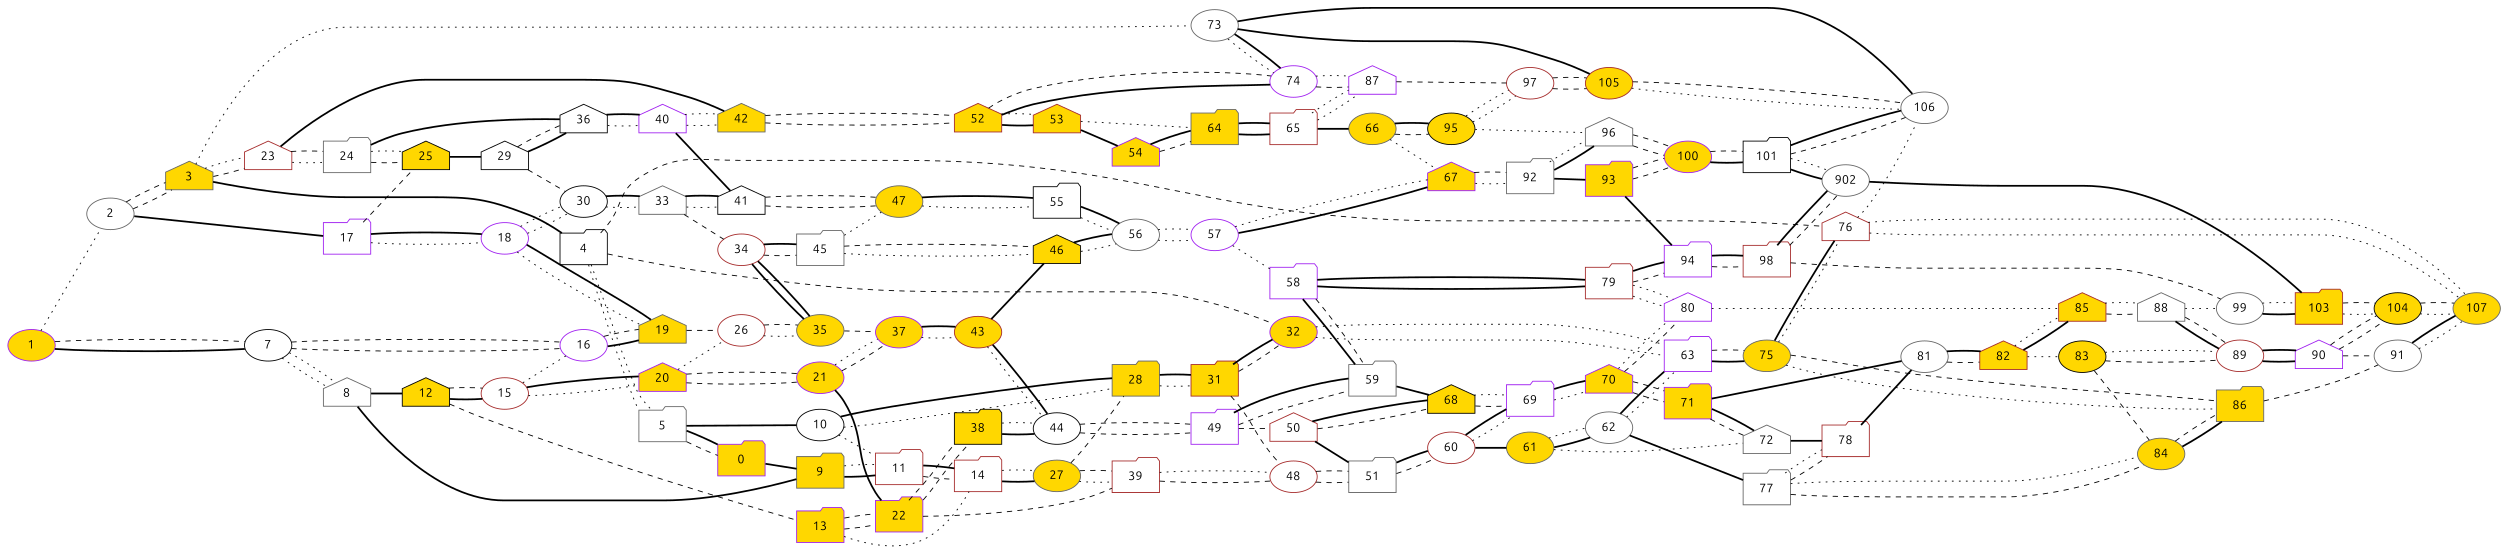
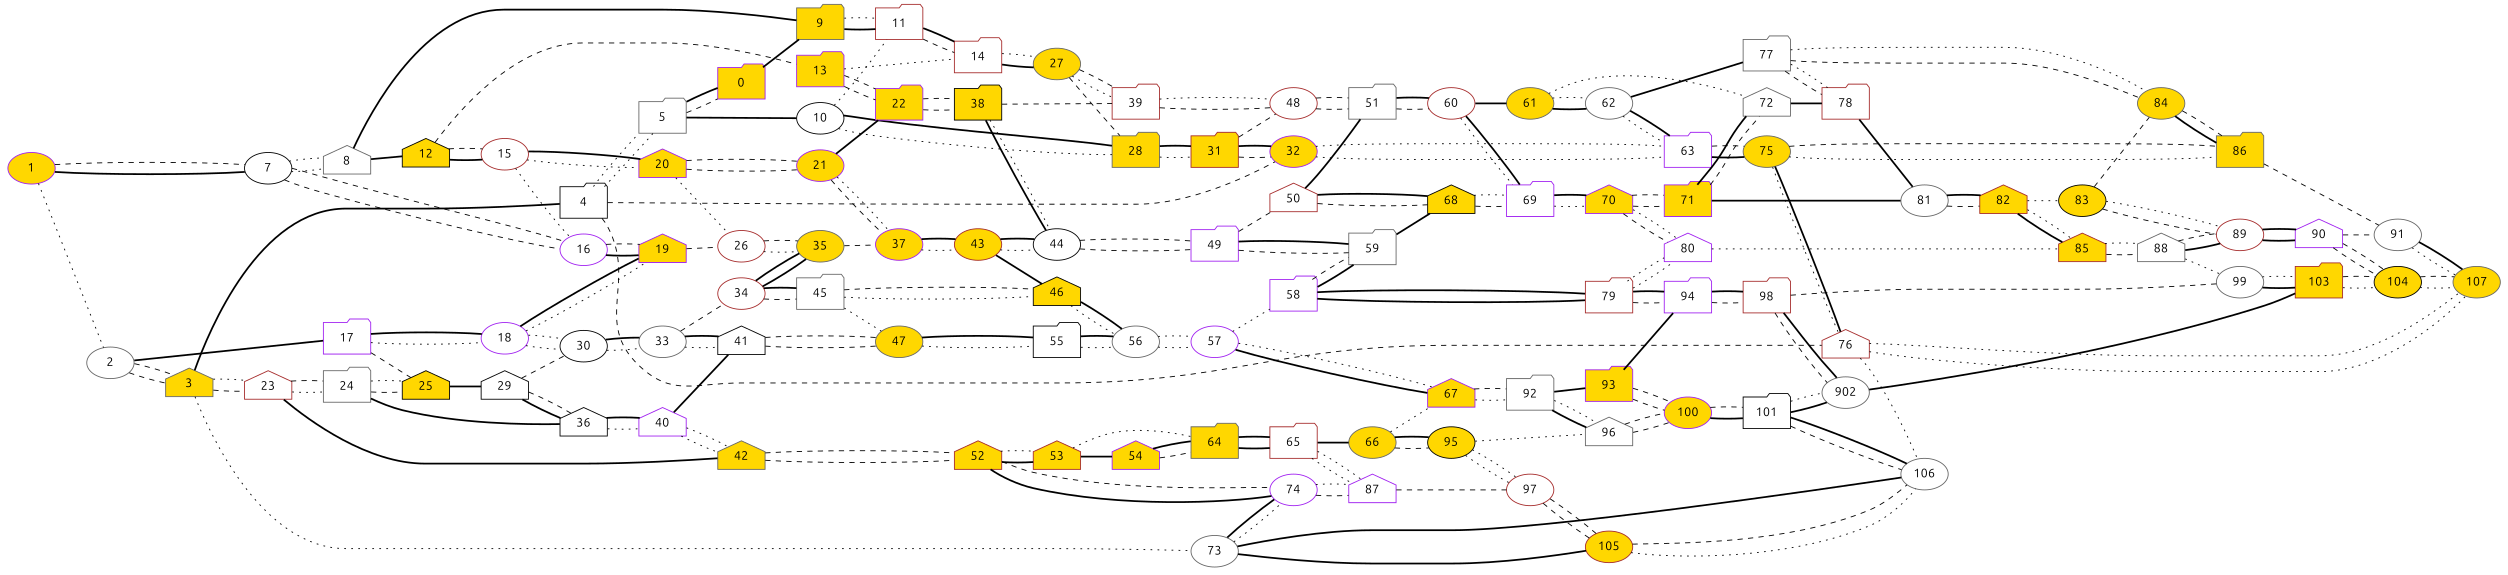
node "33": shape house -> ellipse
node "19": color gray40 -> purple
edge "39" -- "22": now "39" -- "38"
